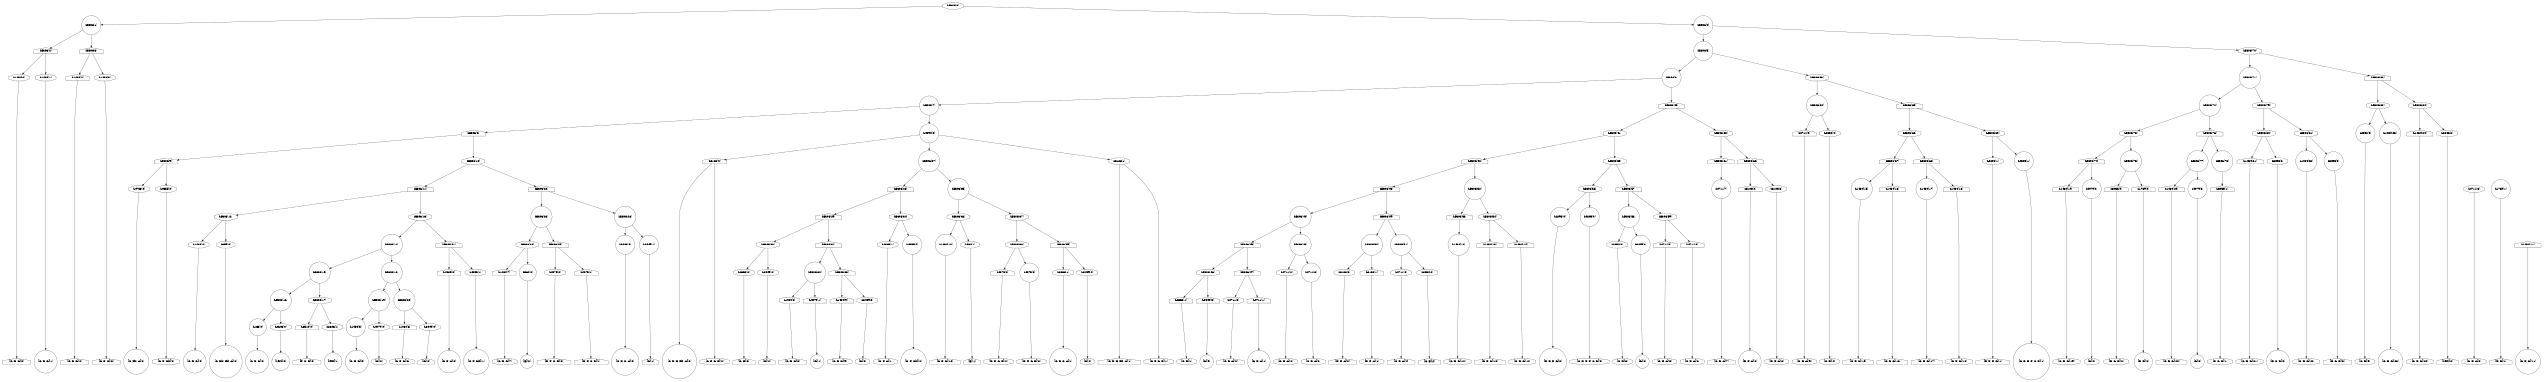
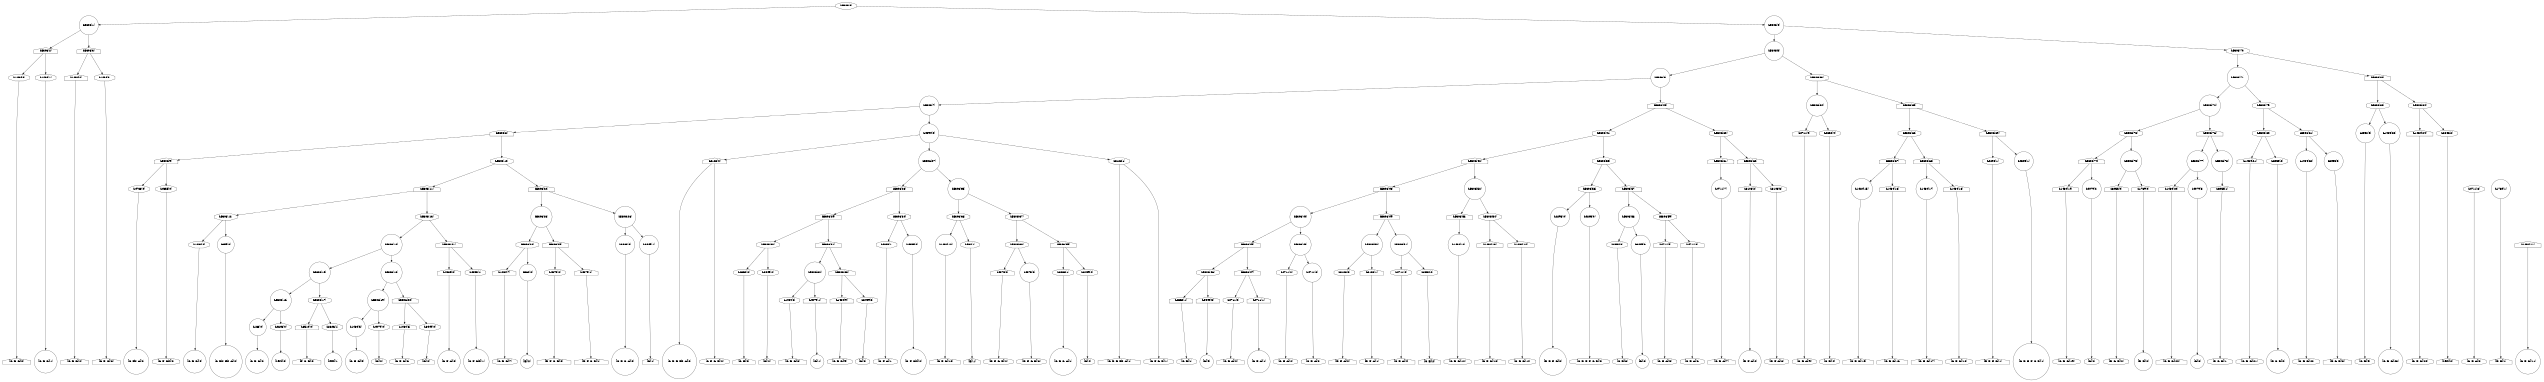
node "L5306(69)": shape octagon -> house
node "L359(0)": shape octagon -> circle
node "L5306(20)": shape circle -> house
